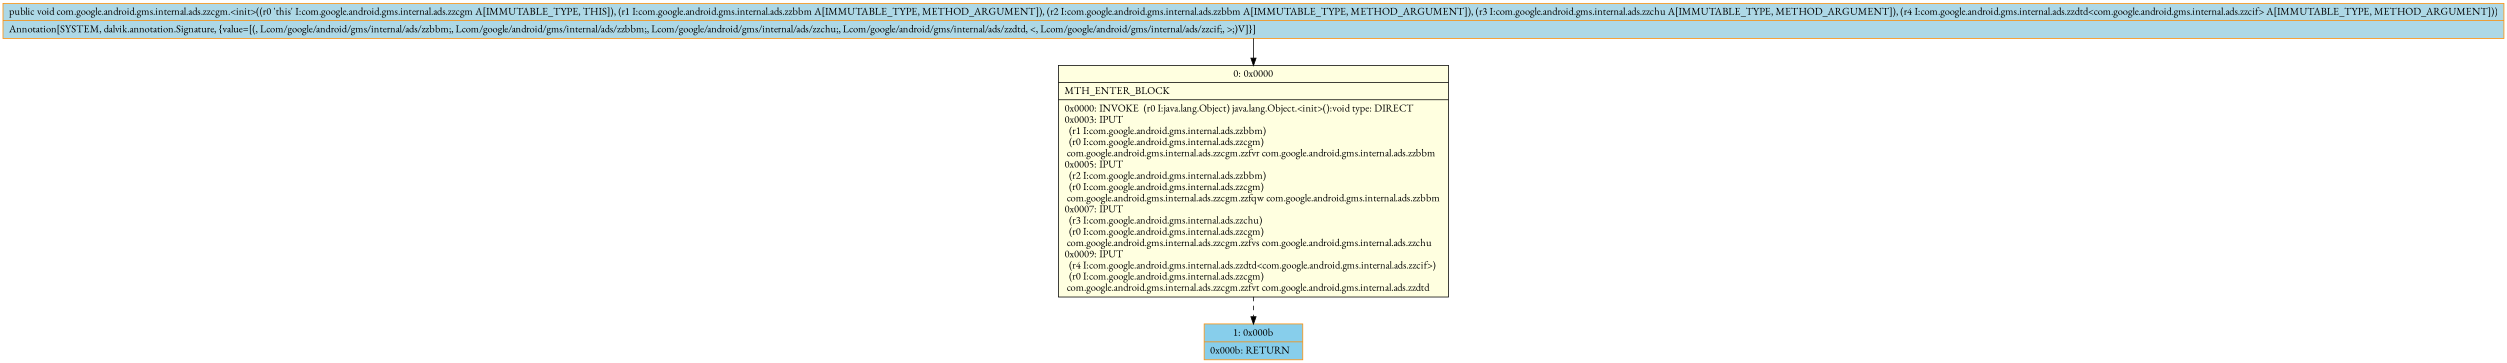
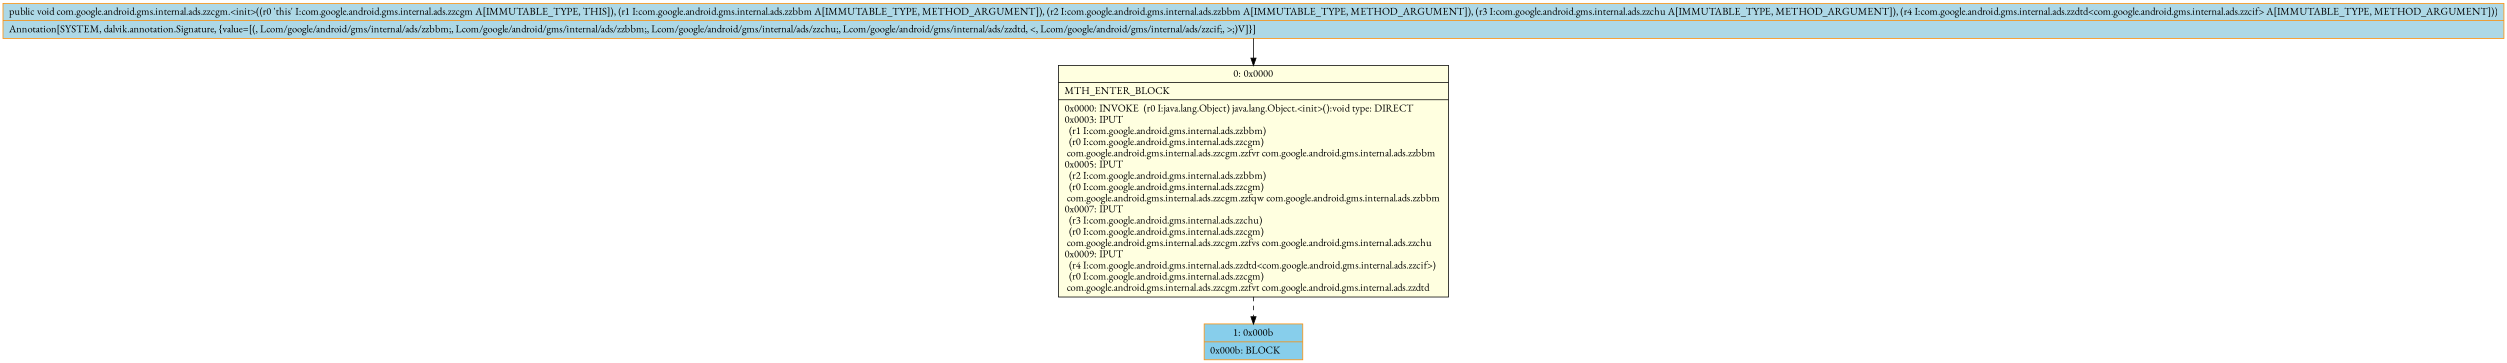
node "1: 0x000b": text "0x000b: RETURN" -> "0x000b: BLOCK"
